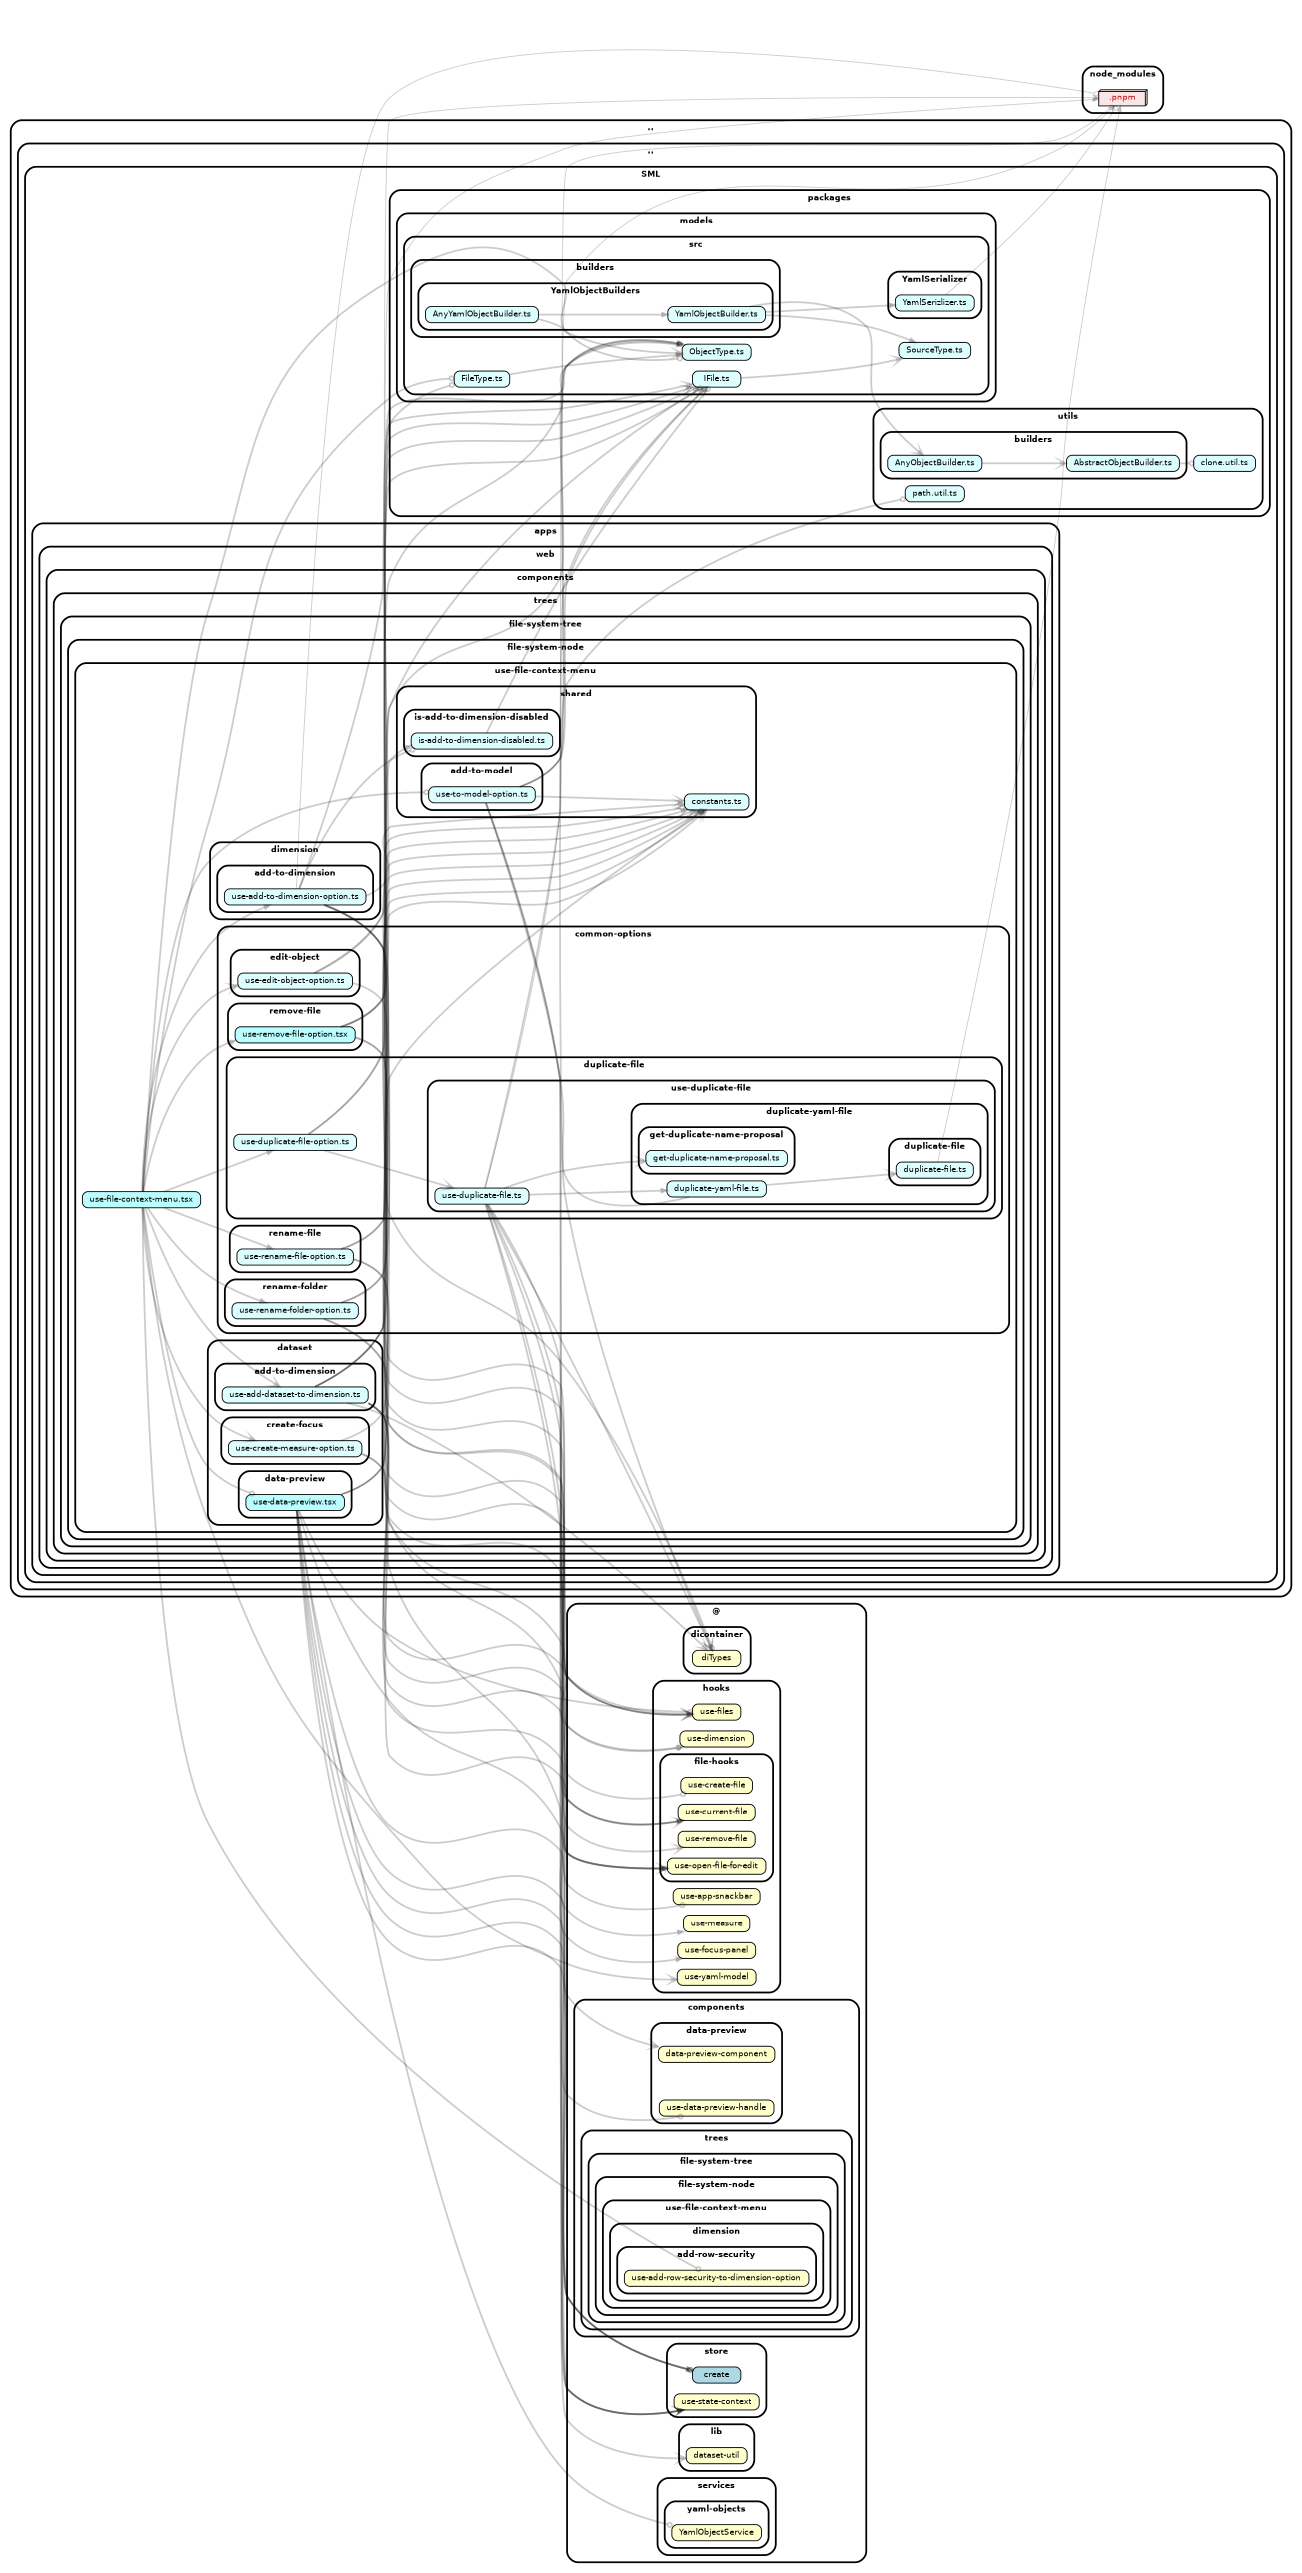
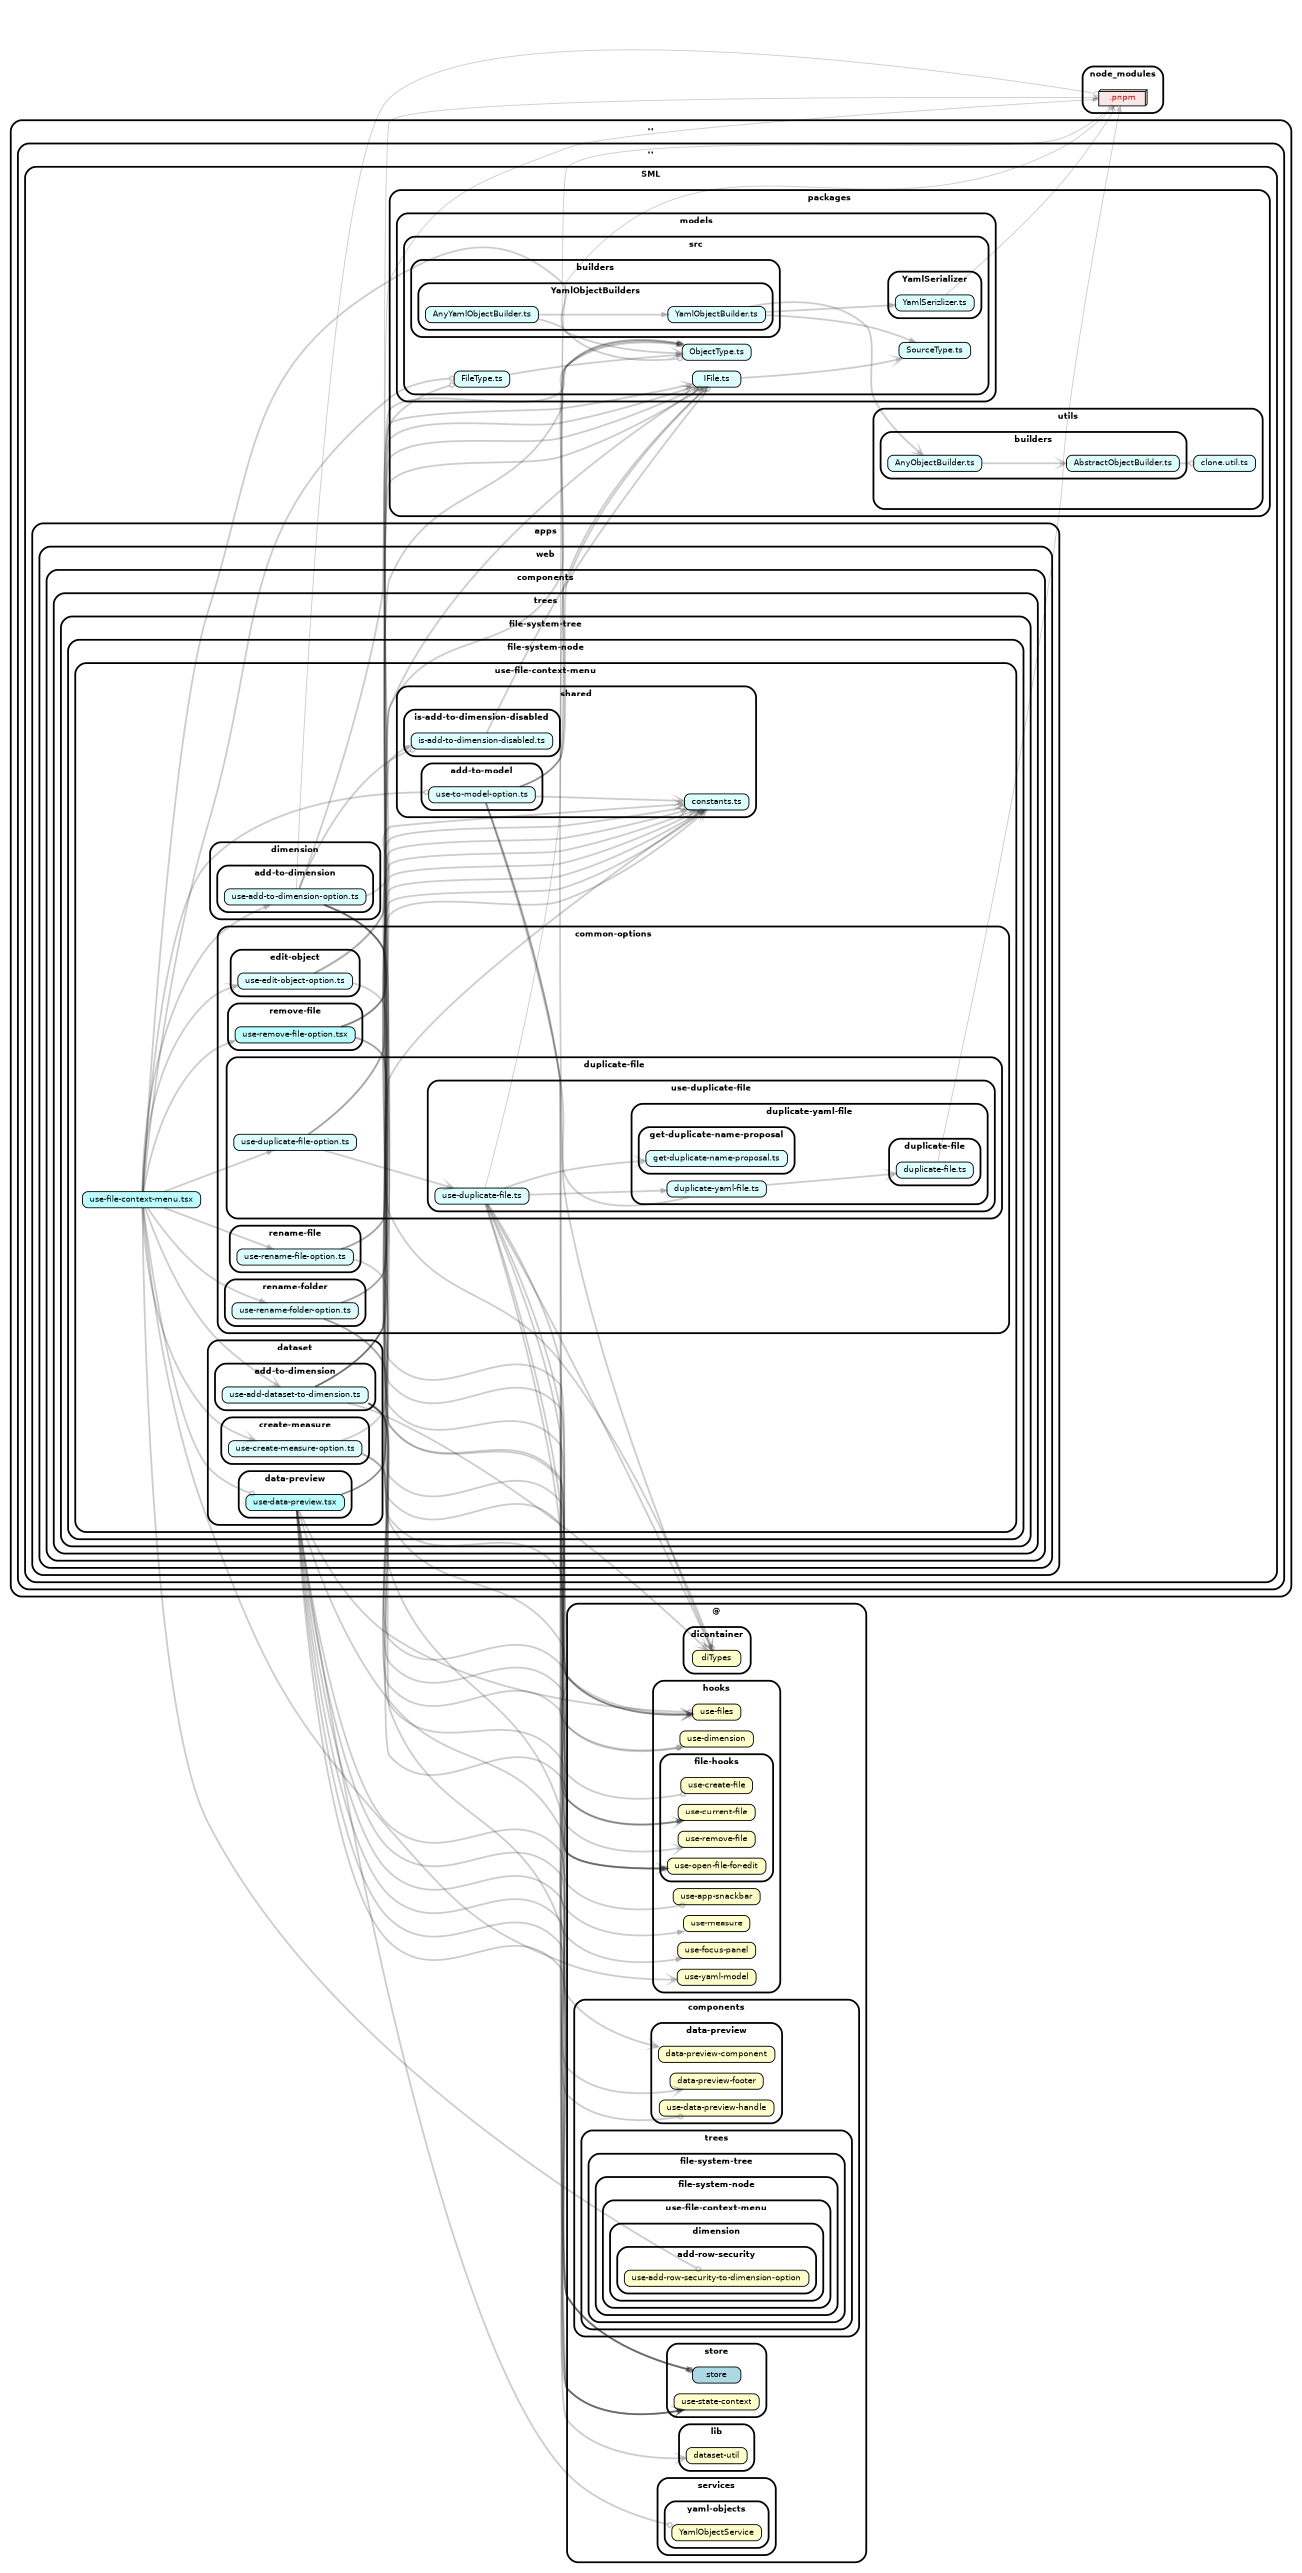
node "path.util.ts": removed
cluster "create-focus": label "create-focus" -> "create-measure"
edge "use-rename-file-option.ts" -> "use-state-context": now "use-add-dataset-to-dimension.ts" -> "use-state-context"
node "data-preview-footer": added
node "create": label "create" -> "store"
